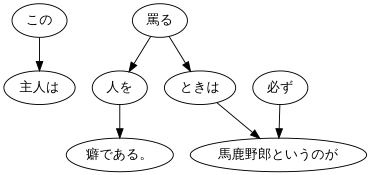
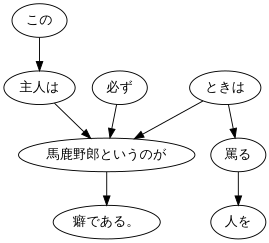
edge "罵る" -> "ときは": reversed
edge "主人は" -> "馬鹿野郎というのが": added
edge "人を" -> "癖である。": now "馬鹿野郎というのが" -> "癖である。"
